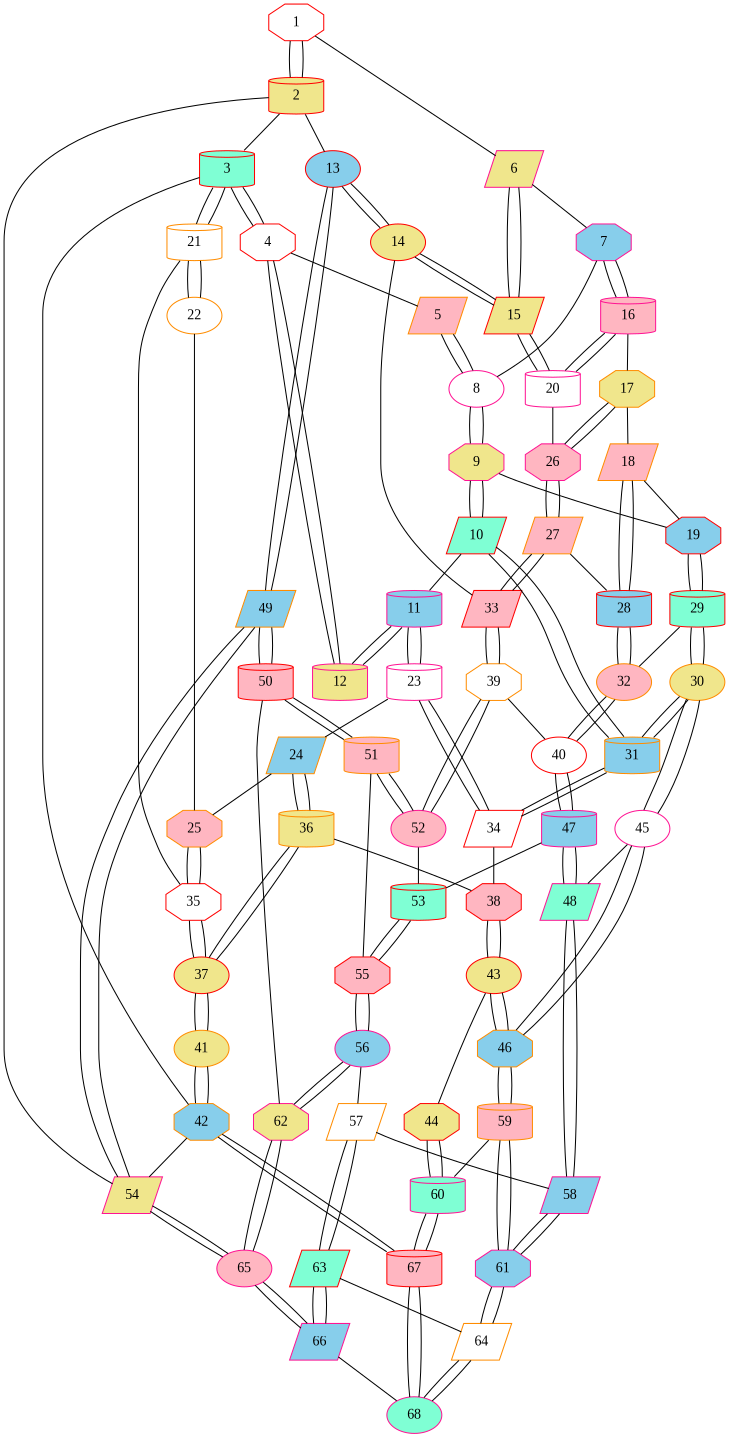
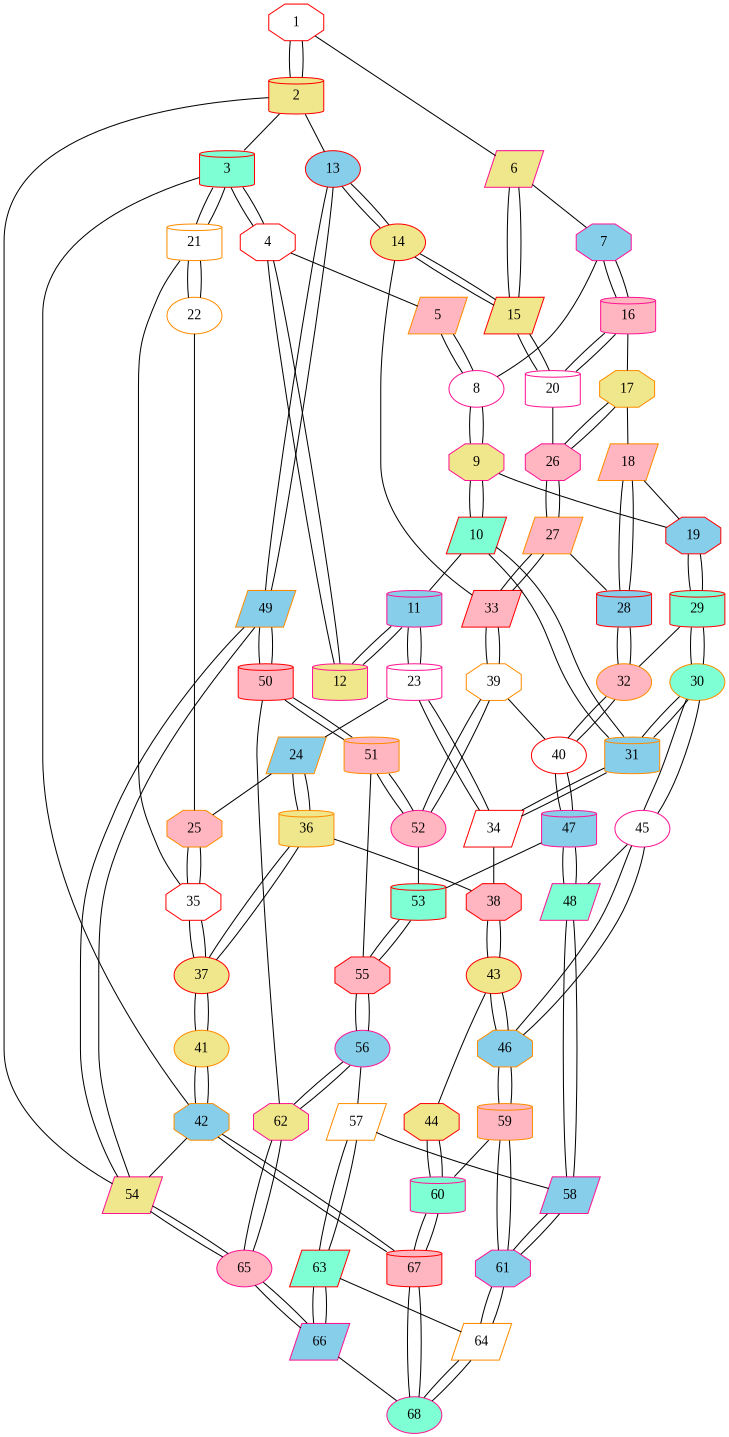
node "30": fillcolor khaki -> aquamarine
